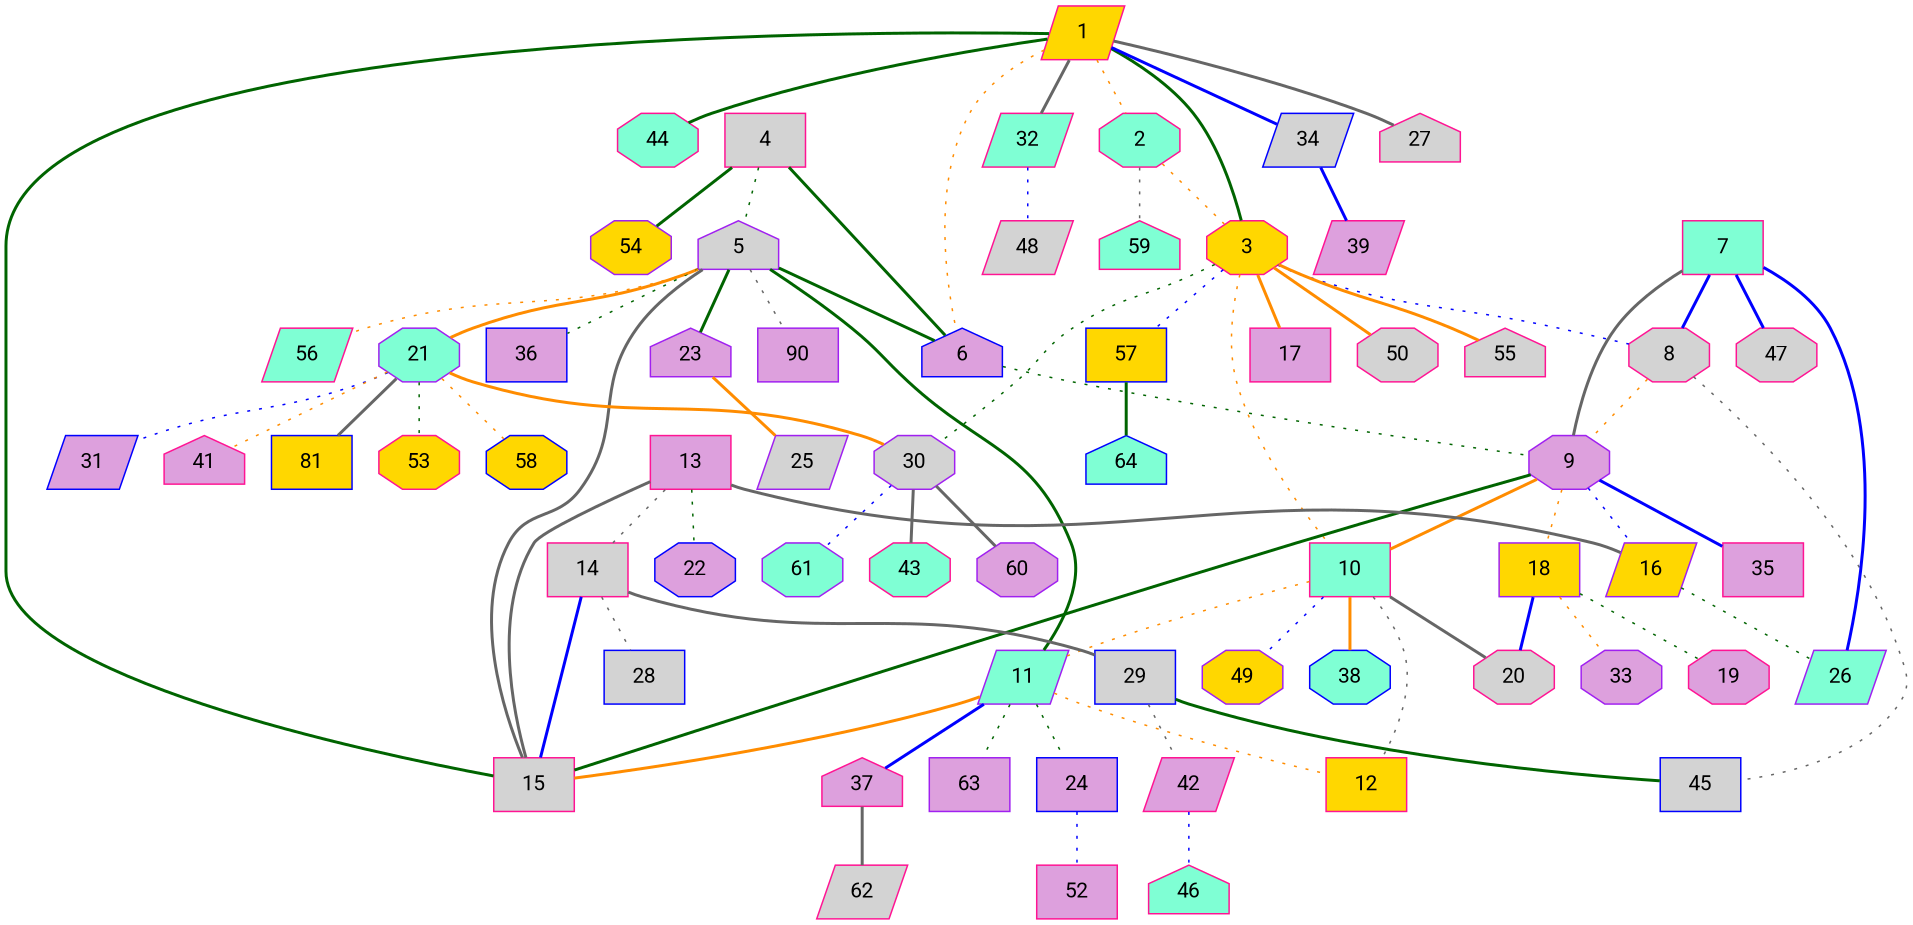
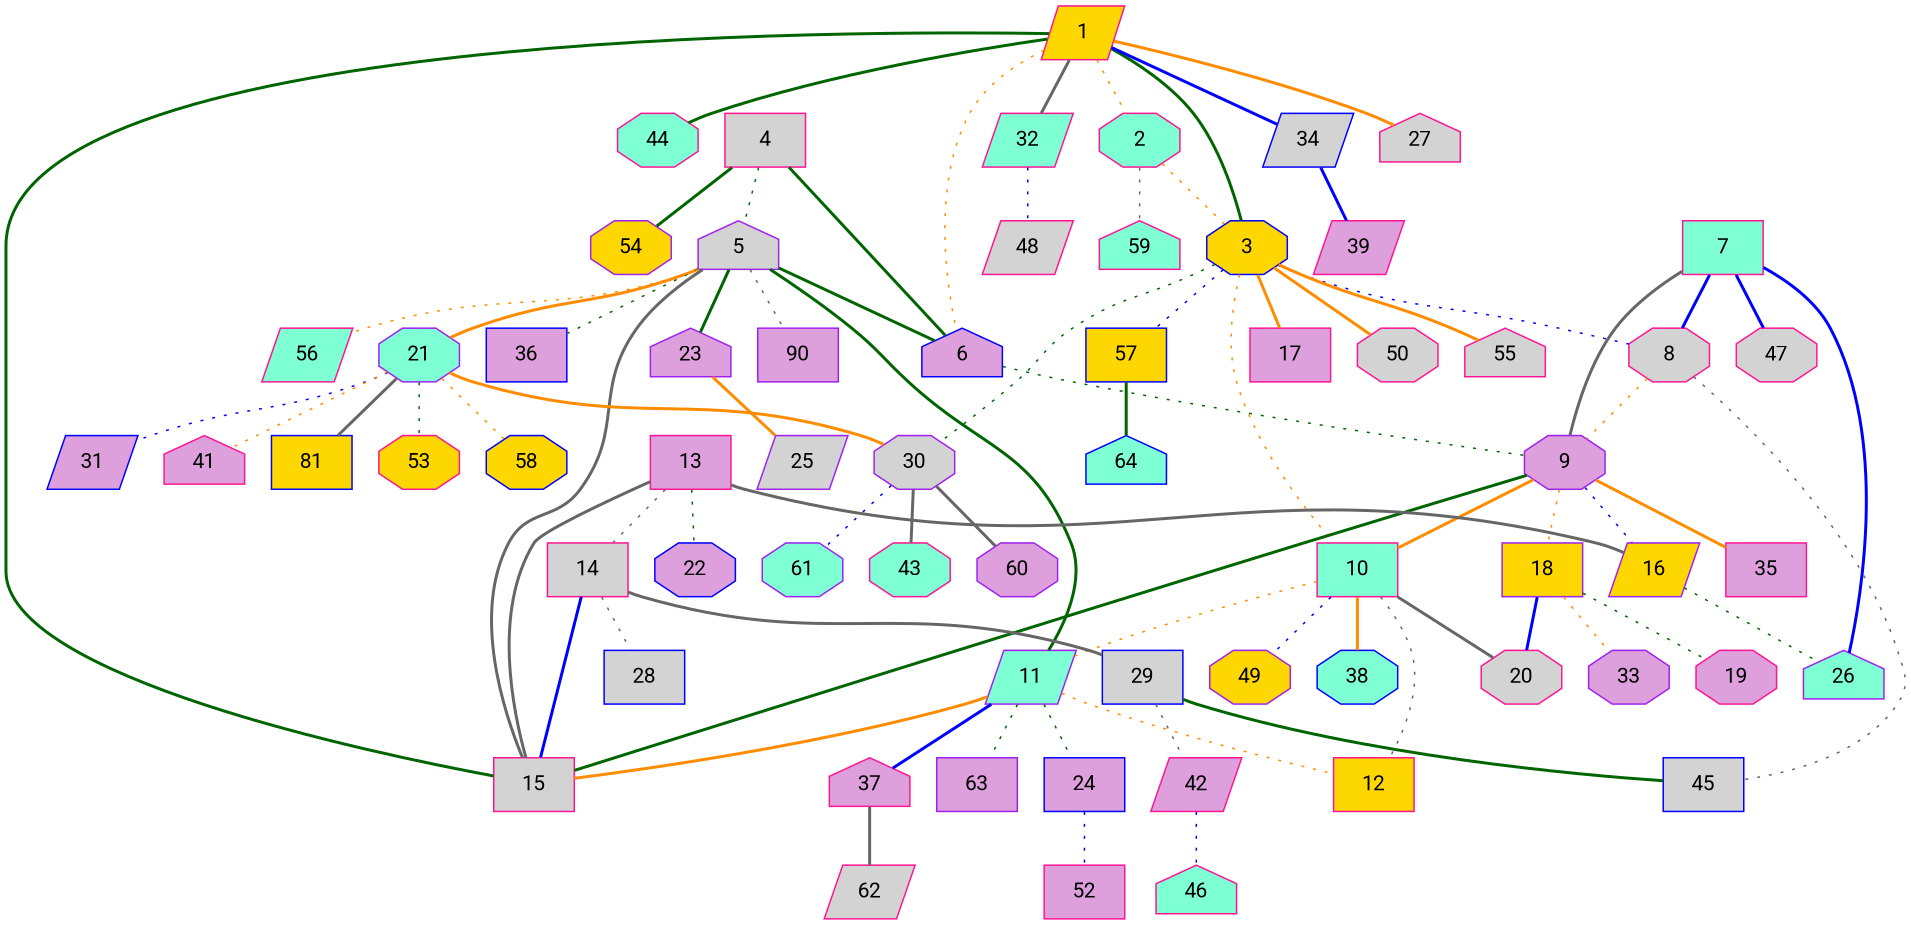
edge "1" -- "27": color gray40 -> darkorange
node "3": color deeppink -> blue
edge "9" -- "35": color blue -> darkorange
node "26": shape parallelogram -> house
